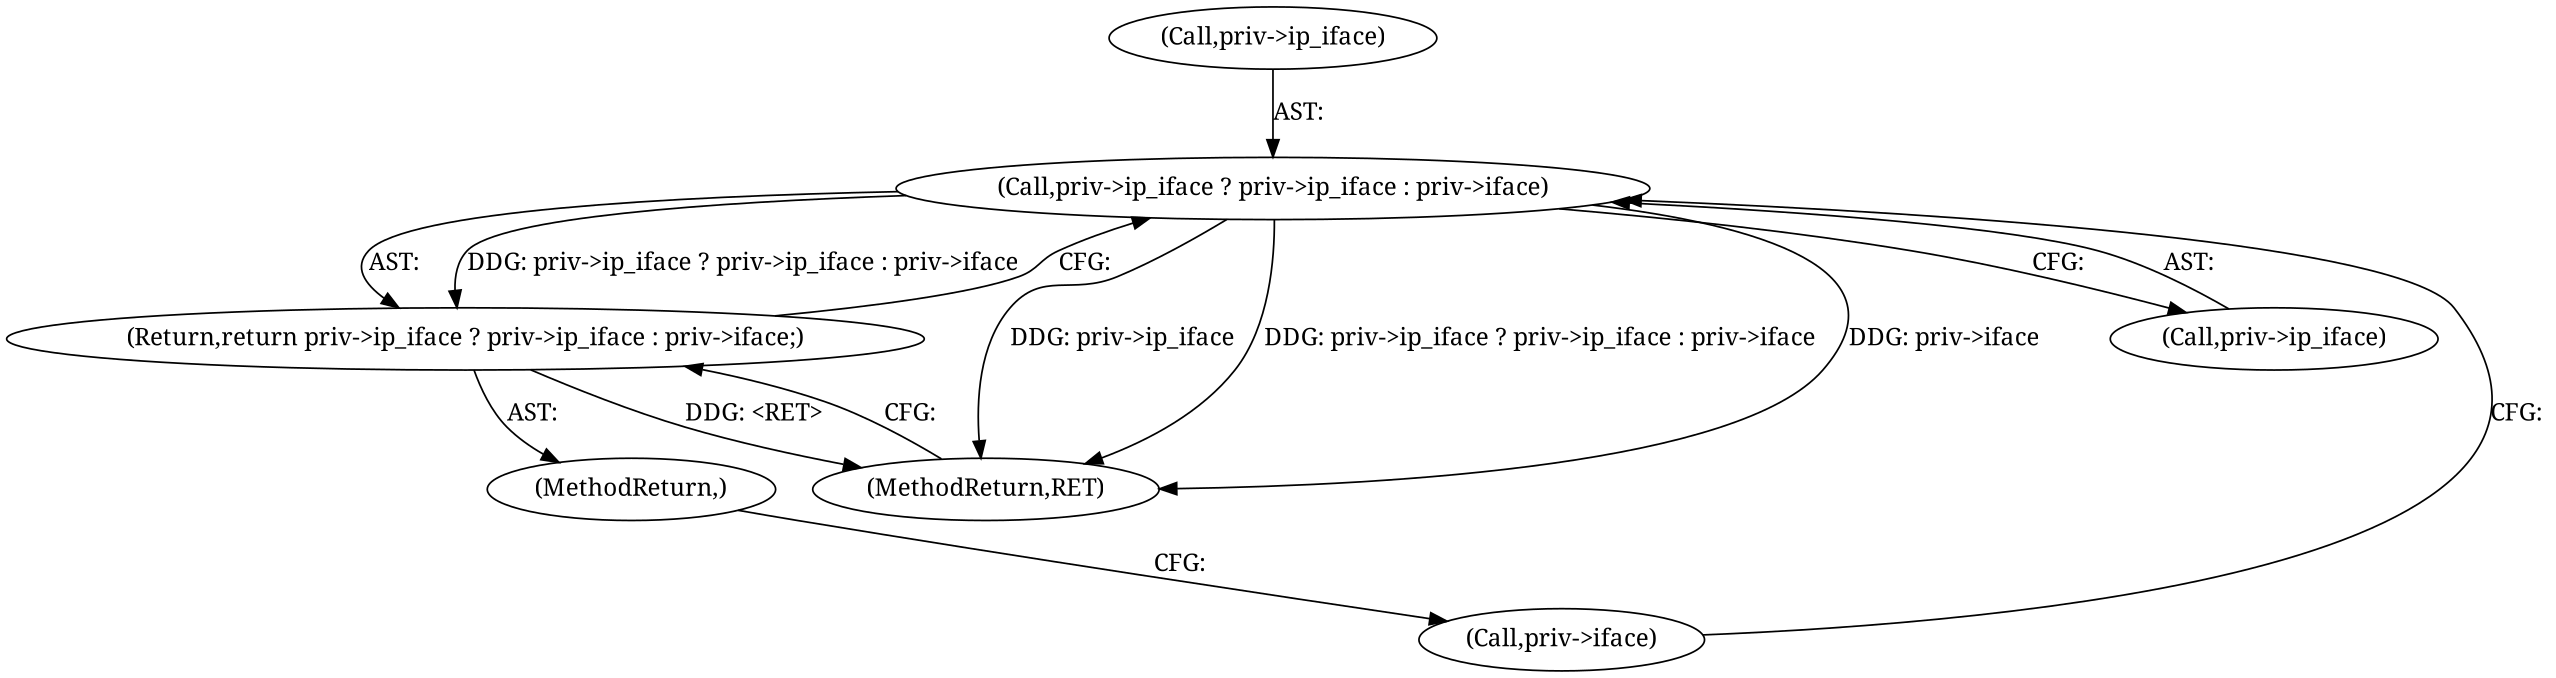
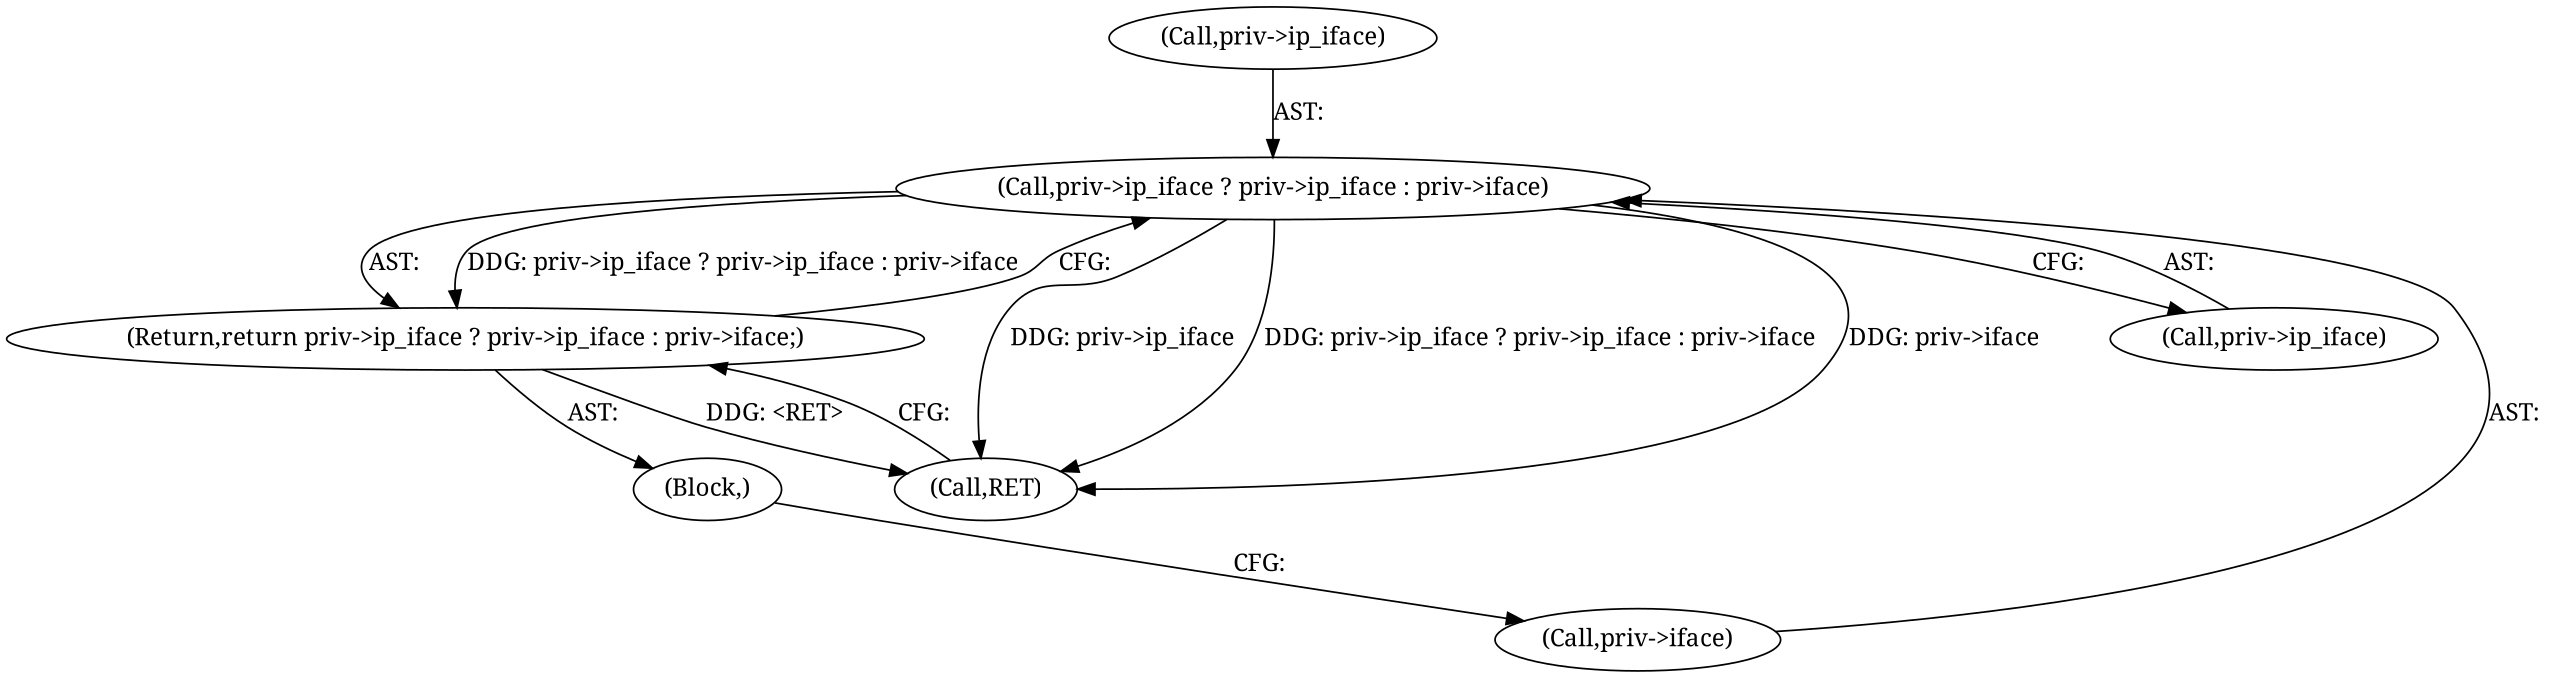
edge "(Call,priv->iface)" -> "(Call,priv->ip_iface ? priv->ip_iface : priv->iface)": label "CFG: " -> "AST: "
node "(MethodReturn,)": label "(MethodReturn,)" -> "(Block,)"
node "(MethodReturn,RET)": label "(MethodReturn,RET)" -> "(Call,RET)"
